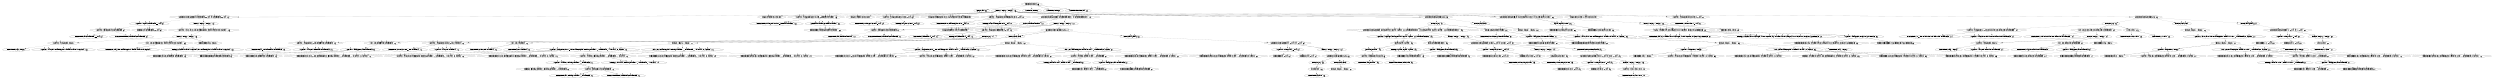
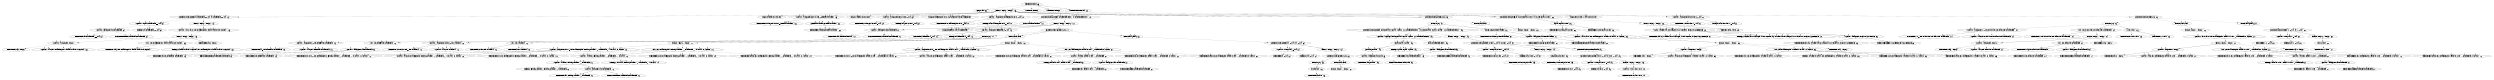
node "(LITERAL,null,PrintWriter w = null)": added
